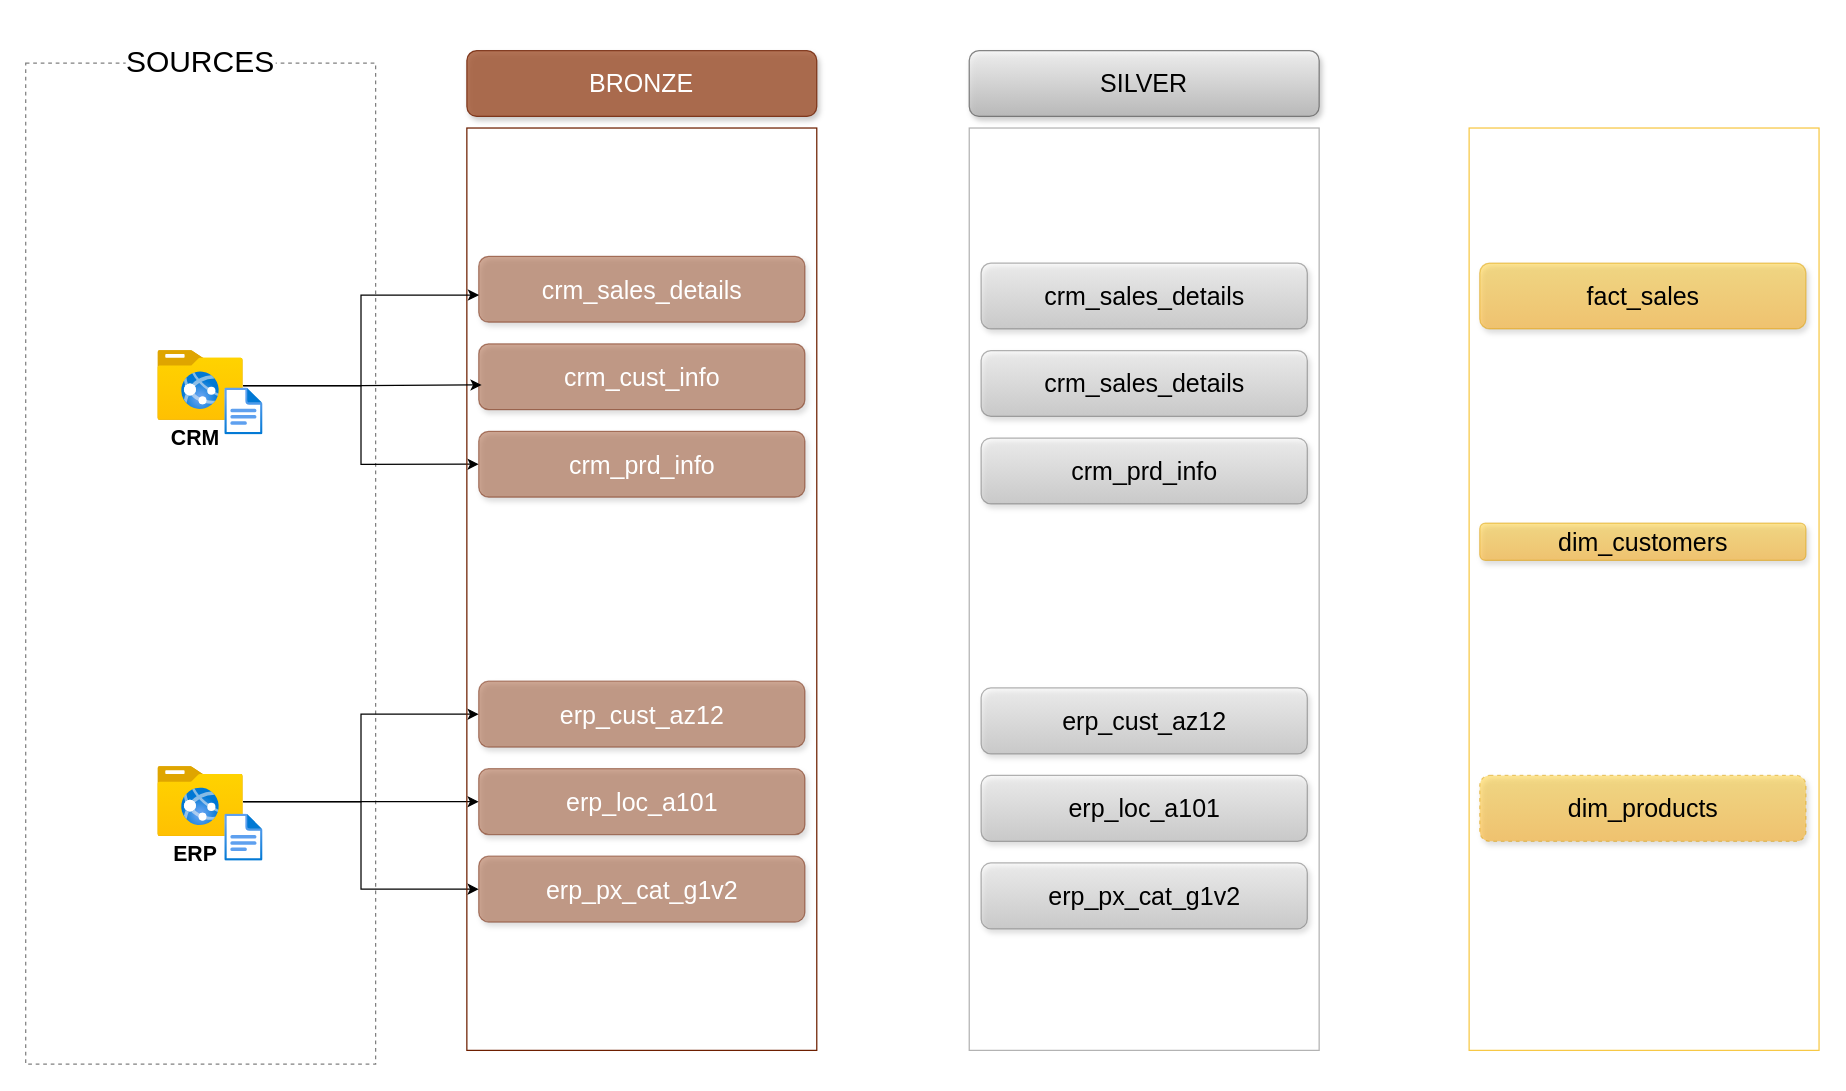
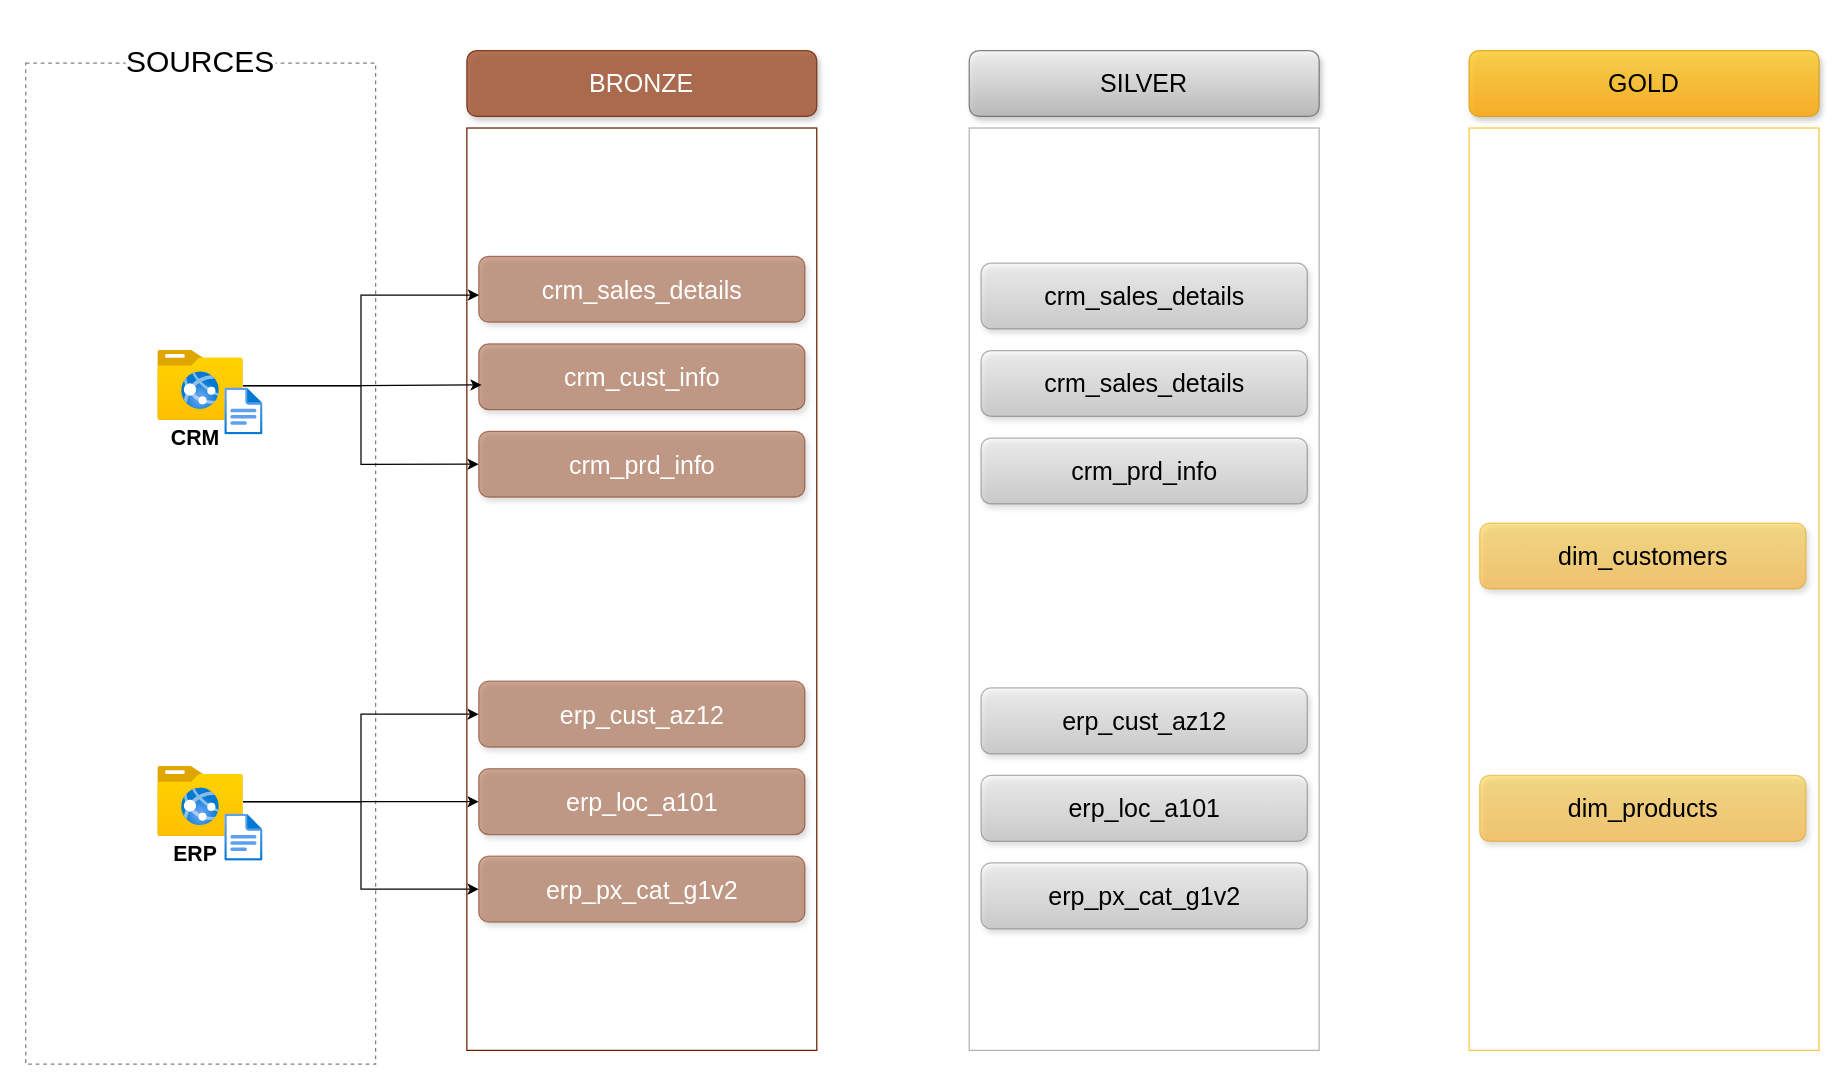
node "GOLD": added
node "fact_sales": removed
node "dim_customers": size 326x38 -> 326x66
node "dim_products": style dashed -> solid
